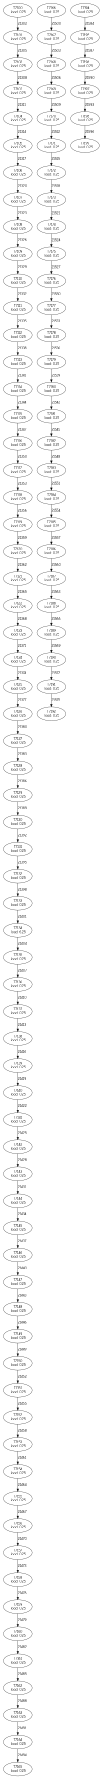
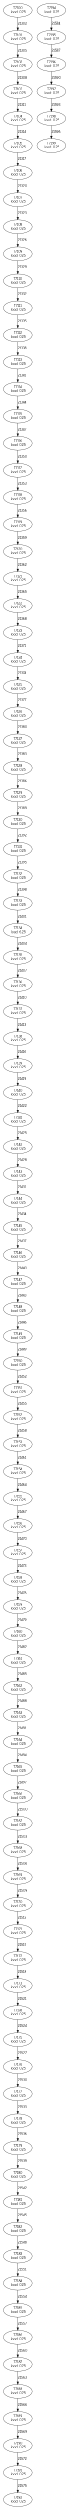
edge "T7165 load: 0.25" -> "T7166 load: 0.25": added, label "21497"
